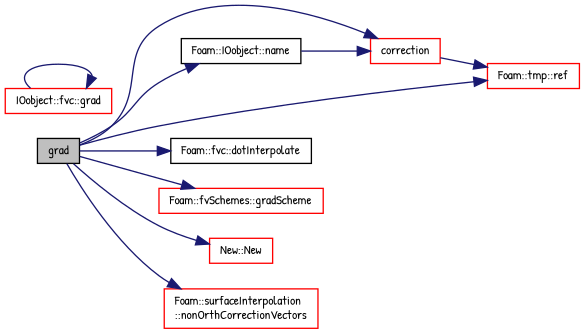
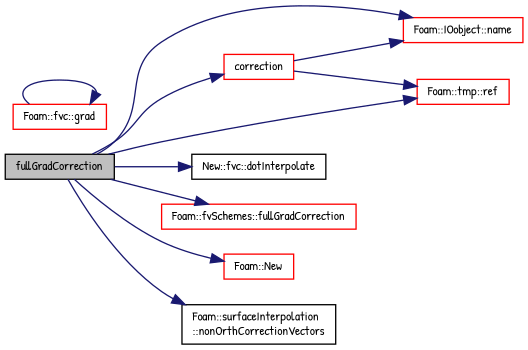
node "Foam::IOobject::name": color black -> red
edge "Foam::IOobject::name" -> "correction": reversed
node "IOobject::fvc::grad": label "IOobject::fvc::grad" -> "Foam::fvc::grad"
node "grad": label "grad" -> "fullGradCorrection"
node "Foam::fvc::dotInterpolate": label "Foam::fvc::dotInterpolate" -> "New::fvc::dotInterpolate"
node "Foam::fvSchemes::gradScheme": label "Foam::fvSchemes::gradScheme" -> "Foam::fvSchemes::fullGradCorrection"
node "New::New": label "New::New" -> "Foam::New"
node "Foam::surfaceInterpolation ::nonOrthCorrectionVectors": color red -> black
